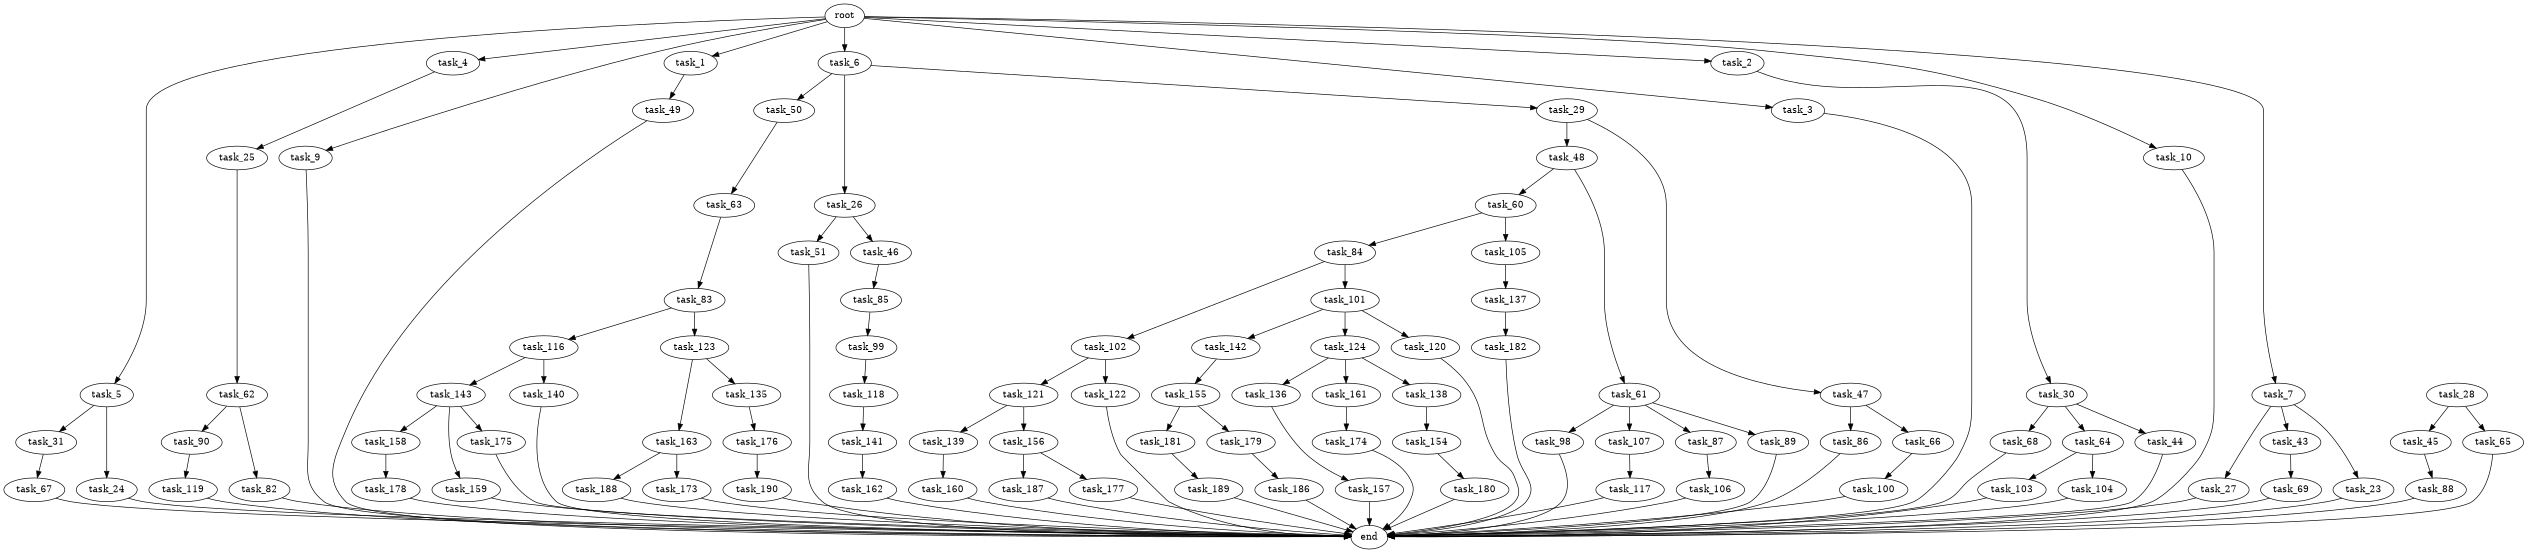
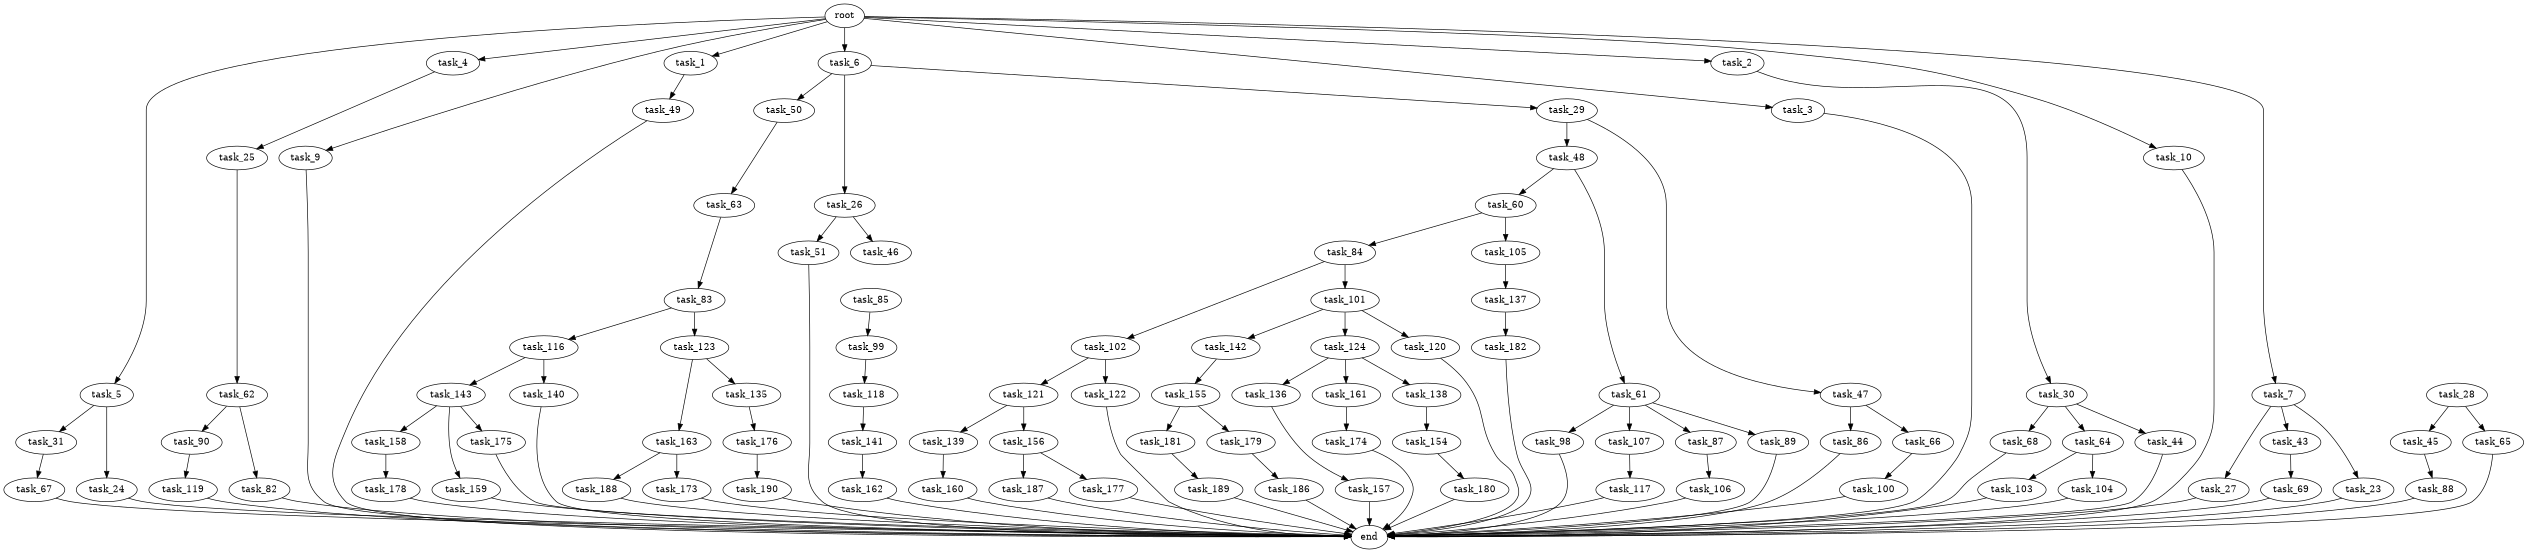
edge "task_46" -> "task_85": removed
